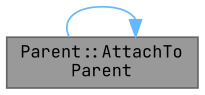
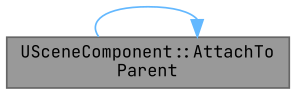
node "Parent::AttachTo Parent": label "Parent::AttachTo Parent" -> "USceneComponent::AttachTo Parent"
